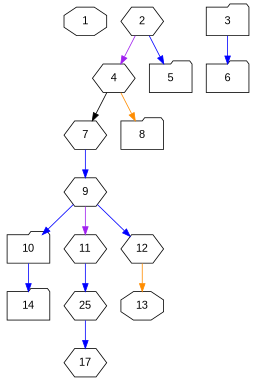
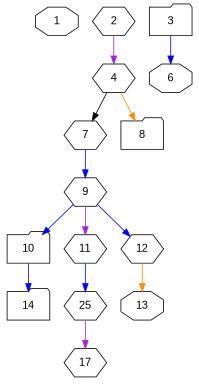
node "5": removed
node "6": shape folder -> octagon
edge "25" -> "17": color blue -> purple
